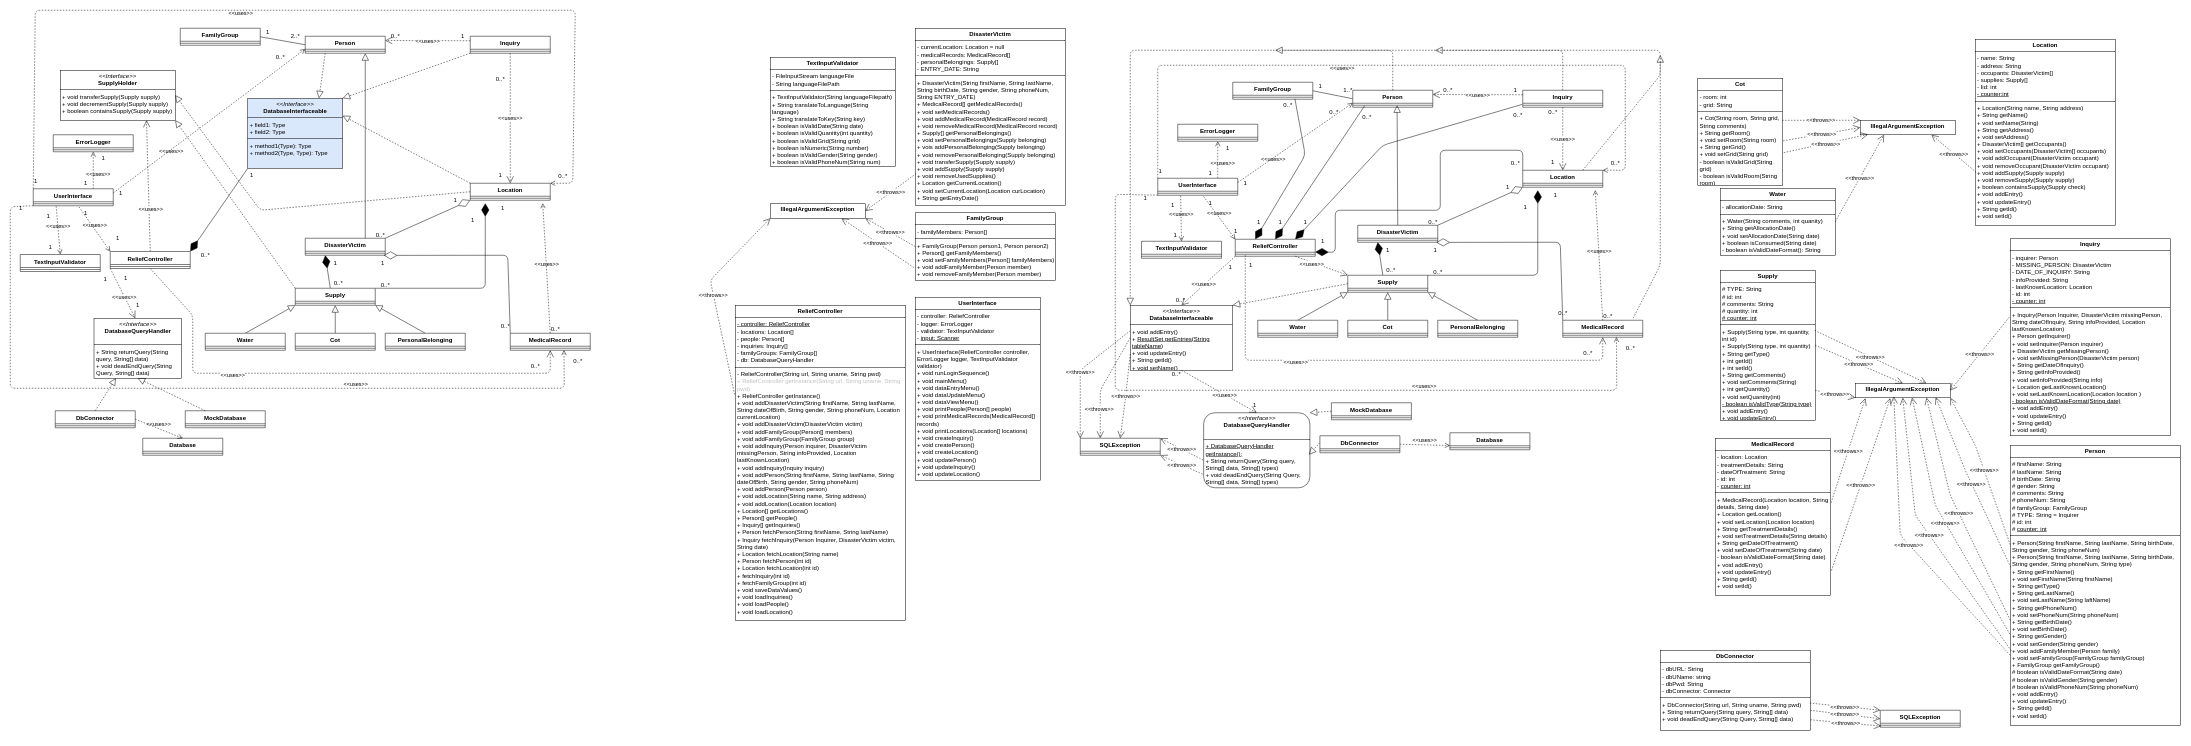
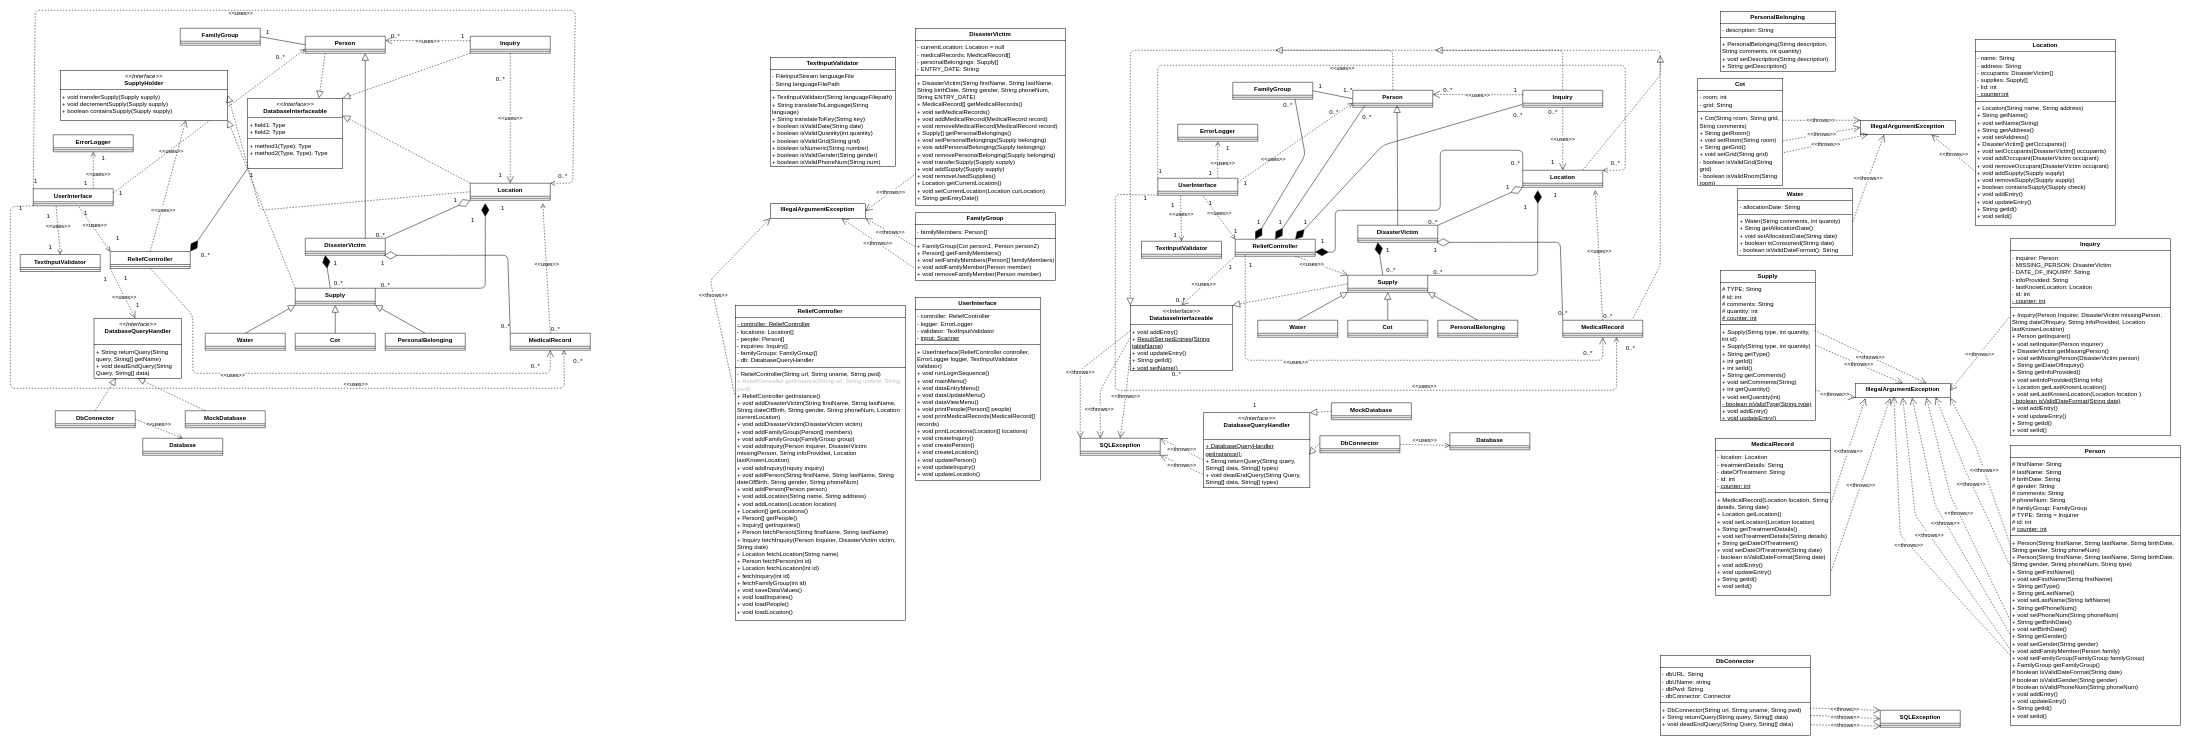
node "2..*": removed
node "PersonalBelonging - description: String + PersonalBelonging(String description, String comments, int quantity) + void setDescription(String description) + String getDescription()": added
node "<<Interface>> SupplyHolder + void transferSupply(Supply supply) + void decrementSupply(Supply supply) + boolean containsSupply(Supply supply)": size 115x50 -> 168x50
node "<<Interface>> DatabaseInterfaceable + field1: Type + field2: Type + method1(Type): Type + method2(Type, Type): Type": fillcolor #dae8fc -> #ffffff
node "Water - allocationDate: String + Water(String comments, int quanity) + String getAllocationDate() + void setAllocationDate(String date) + boolean isConsumed(String date) - boolean isValidDateFormat(): String": moved (1778, 222) -> (1795, 222)
node "FamilyGroup - familyMembers: Person[] + FamilyGroup(Person person1, Person person2) + Person[] getFamilyMembers() + void setFamilyMembers(Person[] familyMembers) + void addFamilyMember(Person member) + void removeFamilyMember(Person member)": label "FamilyGroup - familyMembers: Person[] + FamilyGroup(Person person1, Person person2) + Person[] getFamilyMembers() + void setFamilyMembers(Person[] familyMembers) + void addFamilyMember(Person member) + void removeFamilyMember(Person member)" -> "FamilyGroup - familyMembers: Person[] + FamilyGroup(Cot person1, Person person2) + Person[] getFamilyMembers() + void setFamilyMembers(Person[] familyMembers) + void addFamilyMember(Person member) + void removeFamilyMember(Person member)"
node "<<Interface>> DatabaseQueryHandler + String returnQuery(String query, String[] data) + void deadEndQuery(String Query, String[] data)": label "<<Interface>> DatabaseQueryHandler + String returnQuery(String query, String[] data) + void deadEndQuery(String Query, String[] data)" -> "<<Interface>> DatabaseQueryHandler + String returnQuery(String query, String[] getName) + void deadEndQuery(String Query, String[] data)"
edge "<<Interface>> DatabaseInterfaceable + void addEntry() + ResultSet getEntries(String tableName) + void updateEntry() + String getId() + void setName()" -> "<<Interface>> DatabaseQueryHandler + DatabaseQueryHandler getInstance(); + String returnQuery(String query, String[] data, String[] types) + void deadEndQuery(String Query, String[] data, String[] types)": removed, label "<<uses>>"
node "<<Interface>> DatabaseQueryHandler + DatabaseQueryHandler getInstance(); + String returnQuery(String query, String[] data, String[] types) + void deadEndQuery(String Query, String[] data, String[] types)": shape rounded rectangle -> rectangle
node "DbConnector - dbURL: String - dbUName: string - dbPwd: String - dbConnector: Connector + DbConnector(String url, String uname, String pwd) + String returnQuery(String query, String[] data) + void deadEndQuery(String Query, String[] data)": moved (1735, 690) -> (1735, 695)
